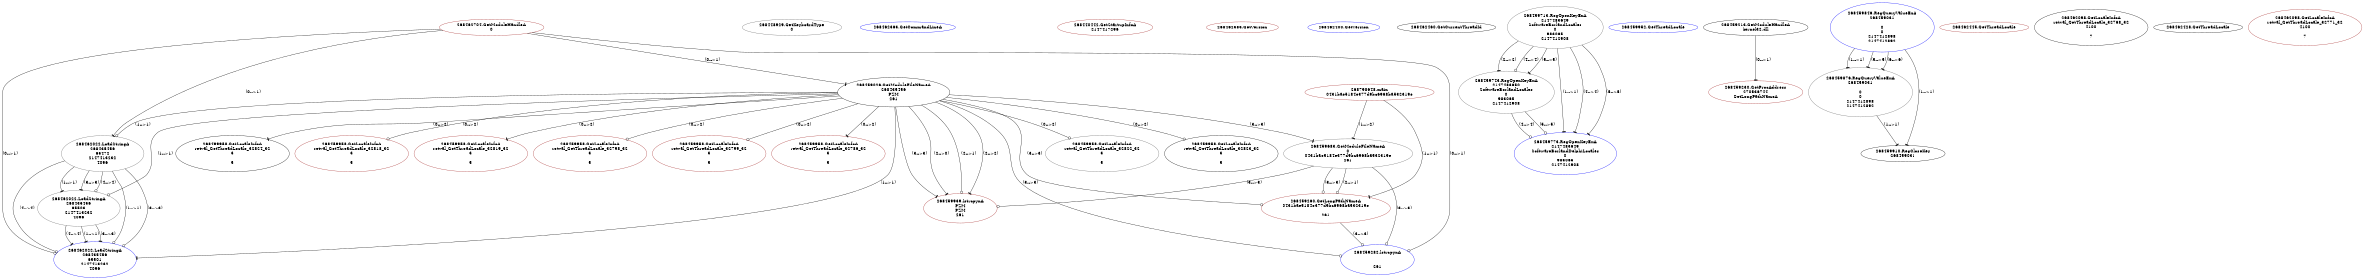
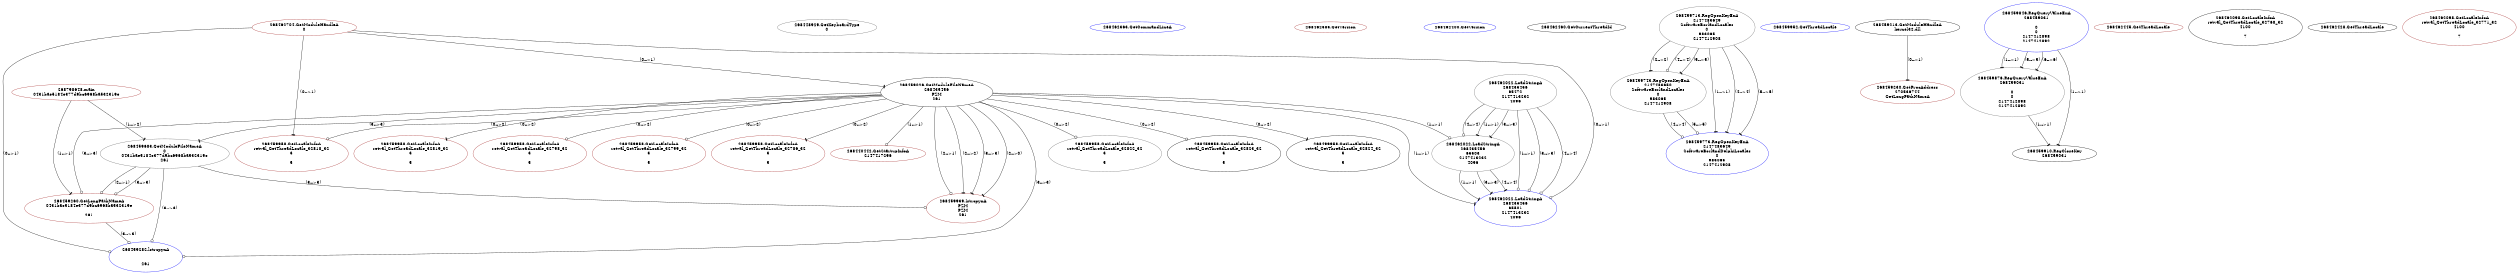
edge "268462704.GetModuleHandleA 0" -> "268462022.LoadStringA 268435456 65472 2147413232 4096": now "268462704.GetModuleHandleA 0" -> "268459958.GetLocaleInfoA retval_GetThreadLocale_32818_32 3 5"
edge "268459026.GetModuleFileNameA 268435456 PZM 261" -> "268462022.LoadStringA 268435456 65472 2147413232 4096": now "268459026.GetModuleFileNameA 268435456 PZM 261" -> "268440442.GetStartupInfoA 2147417296"
